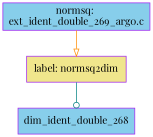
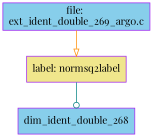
node "normsq: ext_ident_double_269_arg0.c": label "normsq: ext_ident_double_269_arg0.c" -> "file: ext_ident_double_269_arg0.c"
node "label: normsq2dim": label "label: normsq2dim" -> "label: normsq2label"
